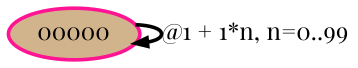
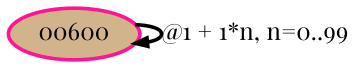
node "00000": label "00000" -> "00600"
